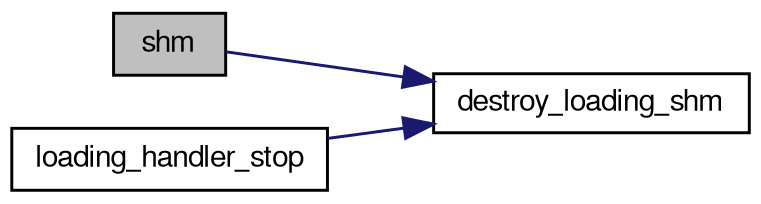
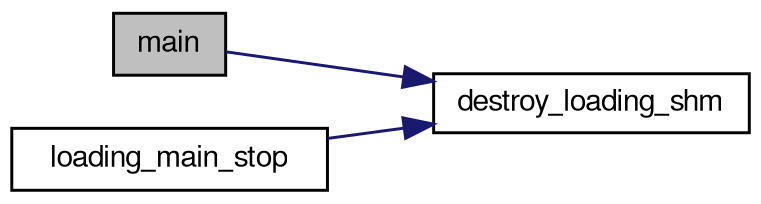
node "shm": label "shm" -> "main"
node "loading_handler_stop": label "loading_handler_stop" -> "loading_main_stop"
